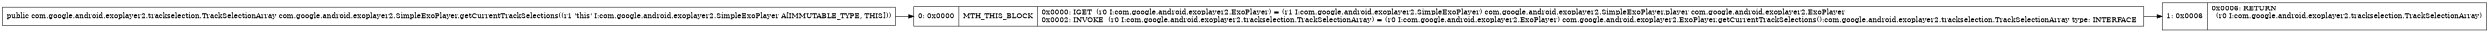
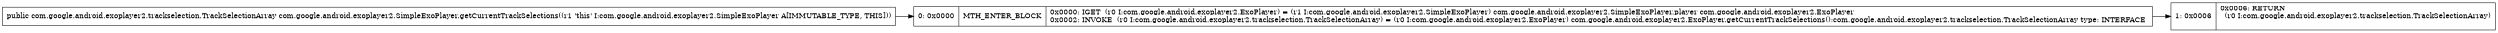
node "0: 0x0000": text "MTH_THIS_BLOCK" -> "MTH_ENTER_BLOCK"
